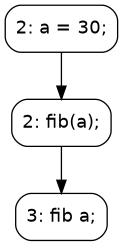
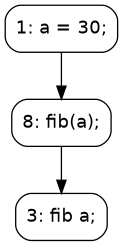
node "2: a = 30;": label "2: a = 30;" -> "1: a = 30;"
node "2: fib(a);": label "2: fib(a);" -> "8: fib(a);"
